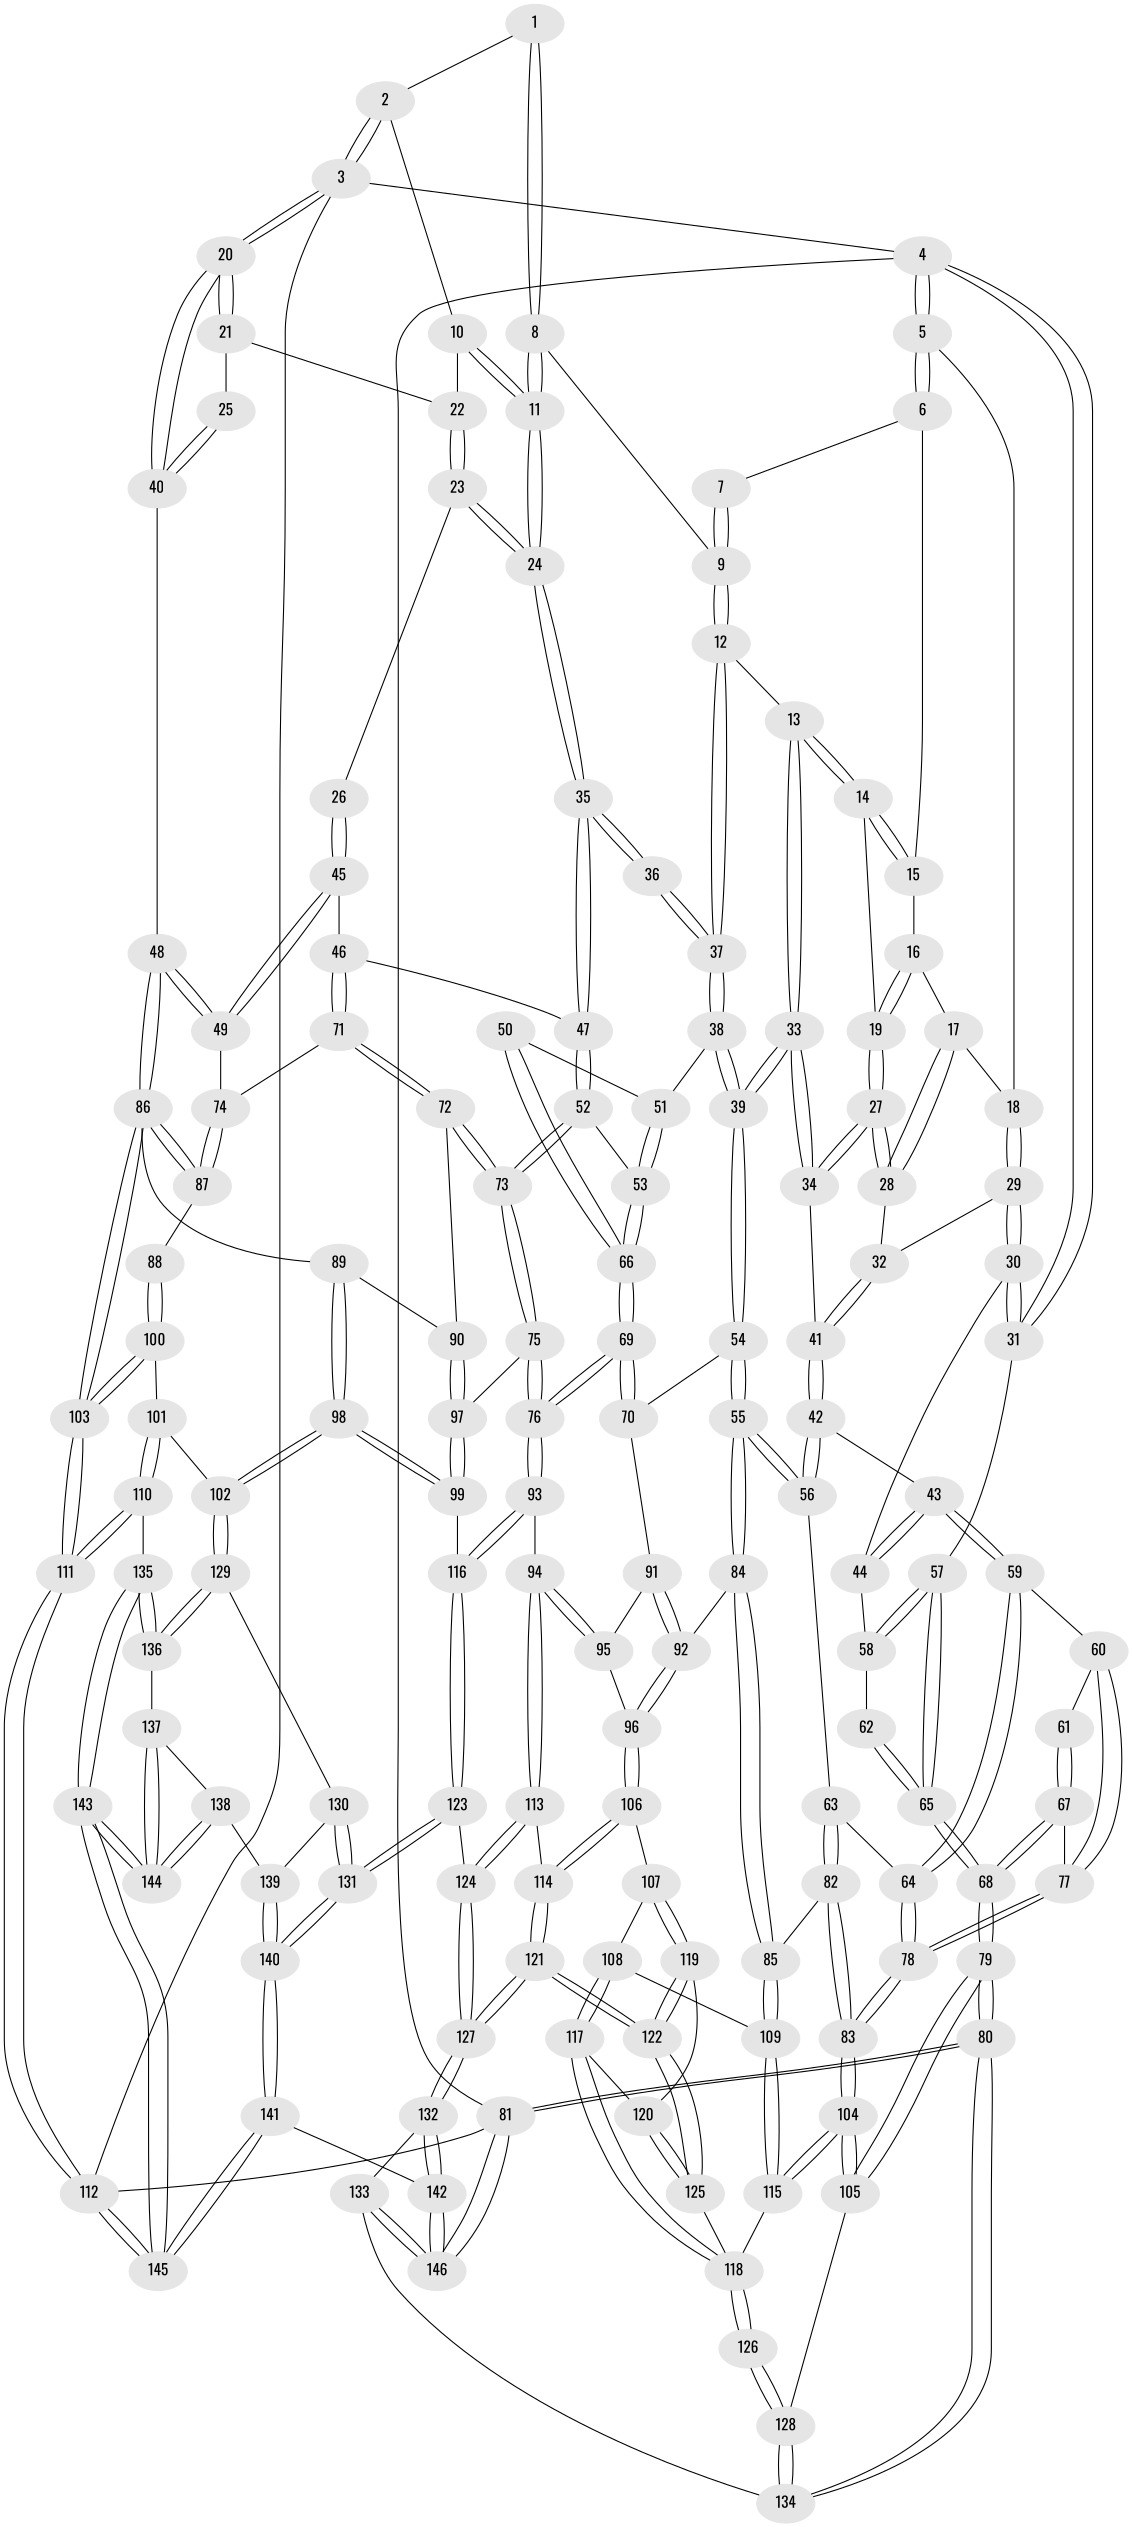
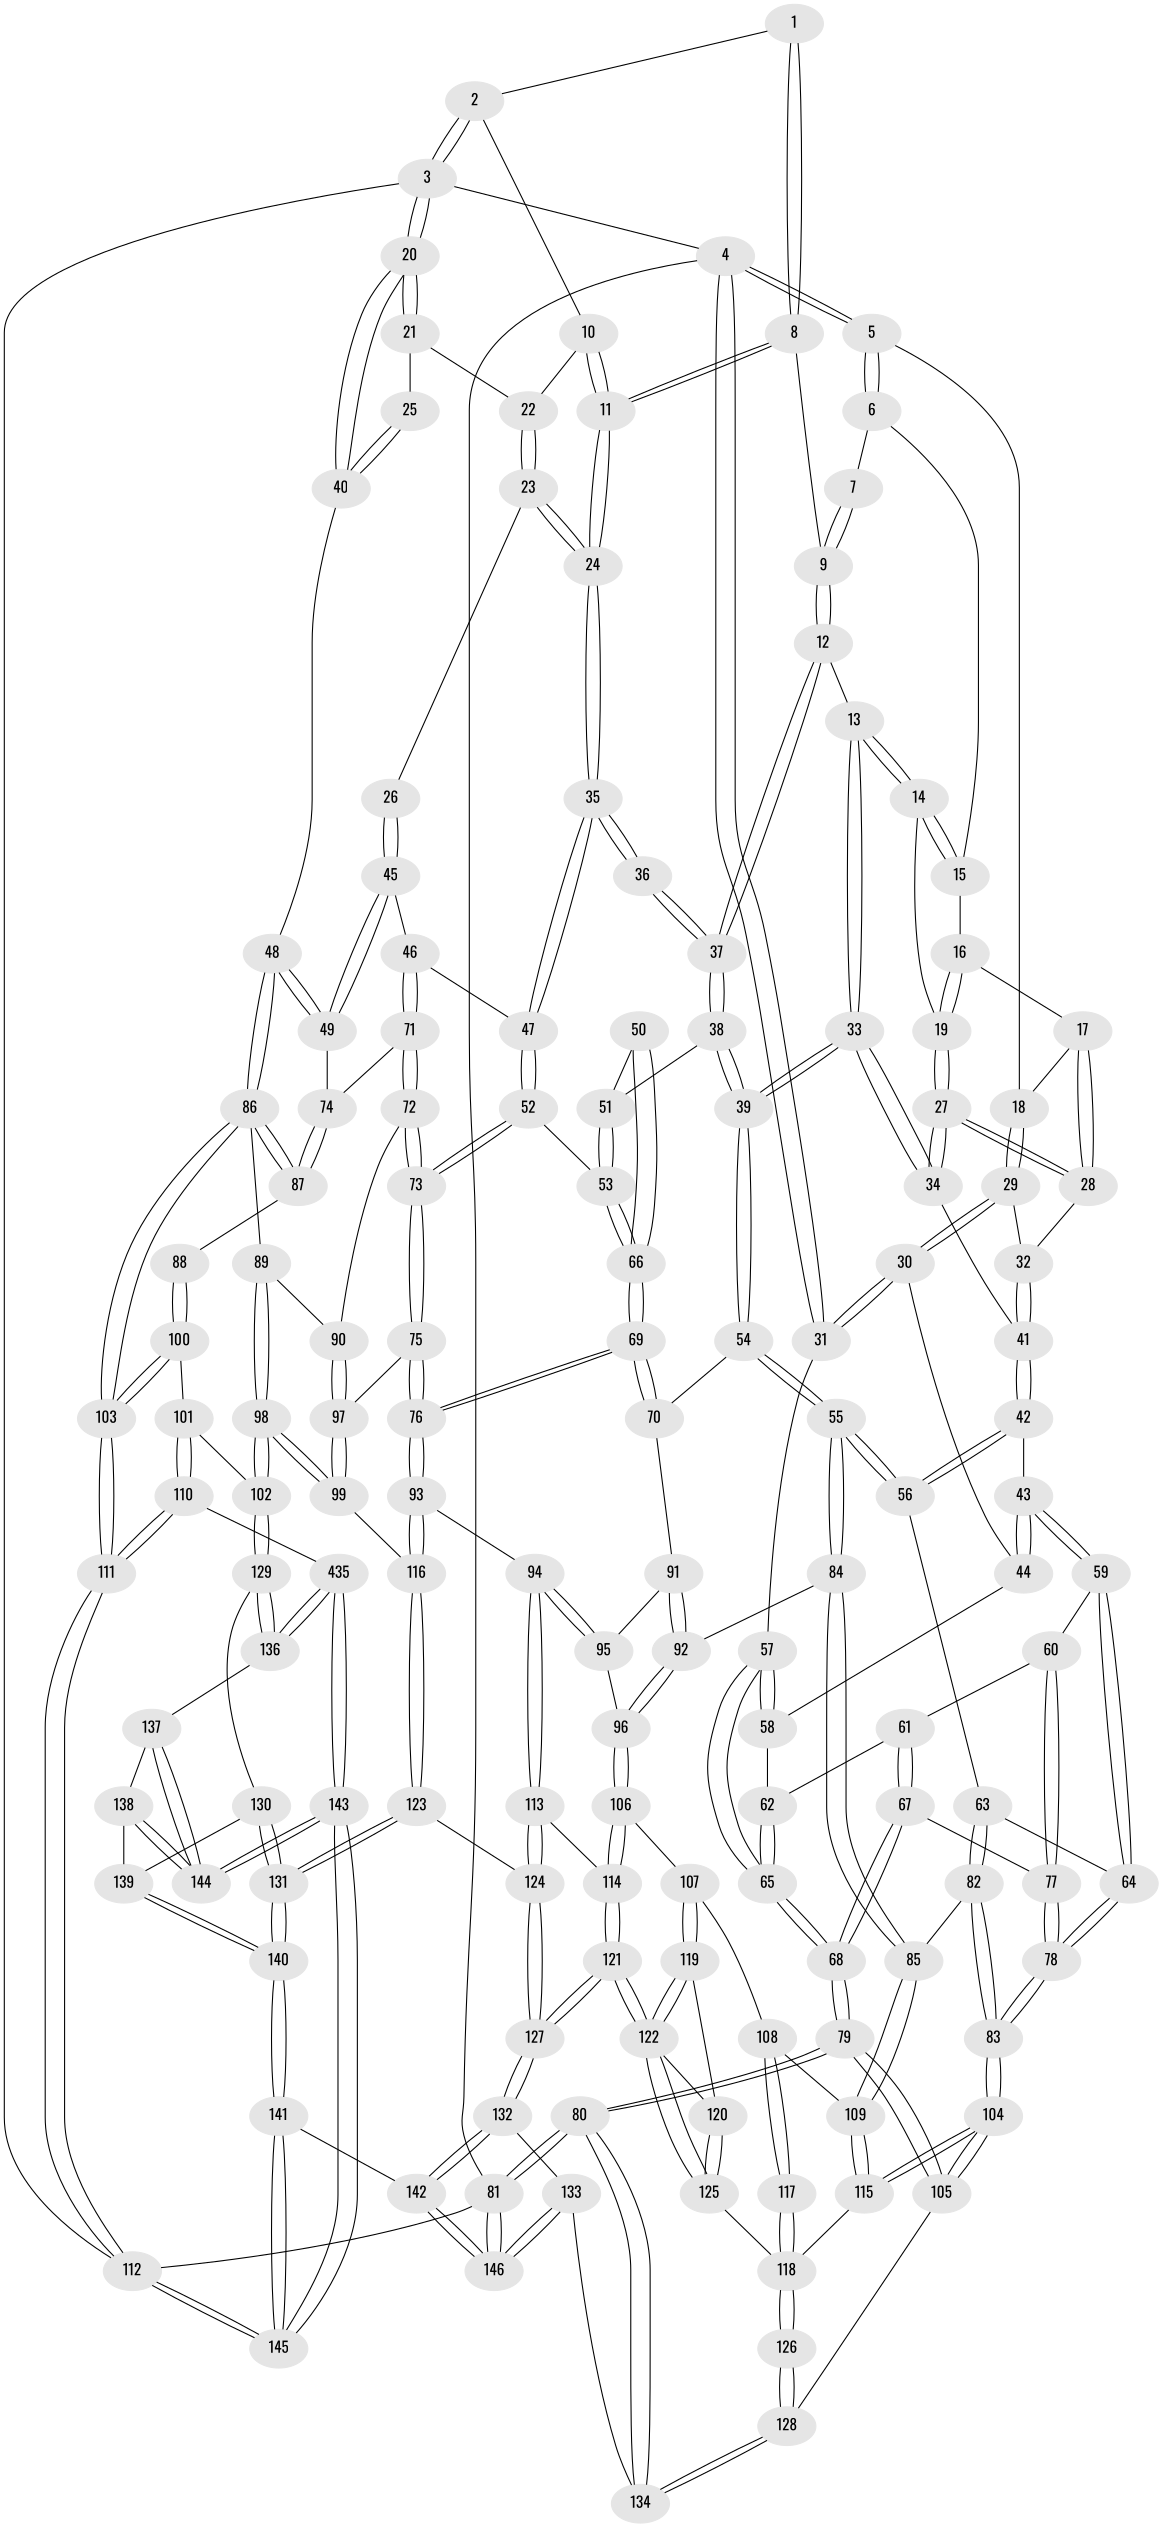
node "135": label "135" -> "435"
edge "61" -- "62": added
edge "117" -- "120": now "122" -- "120"
